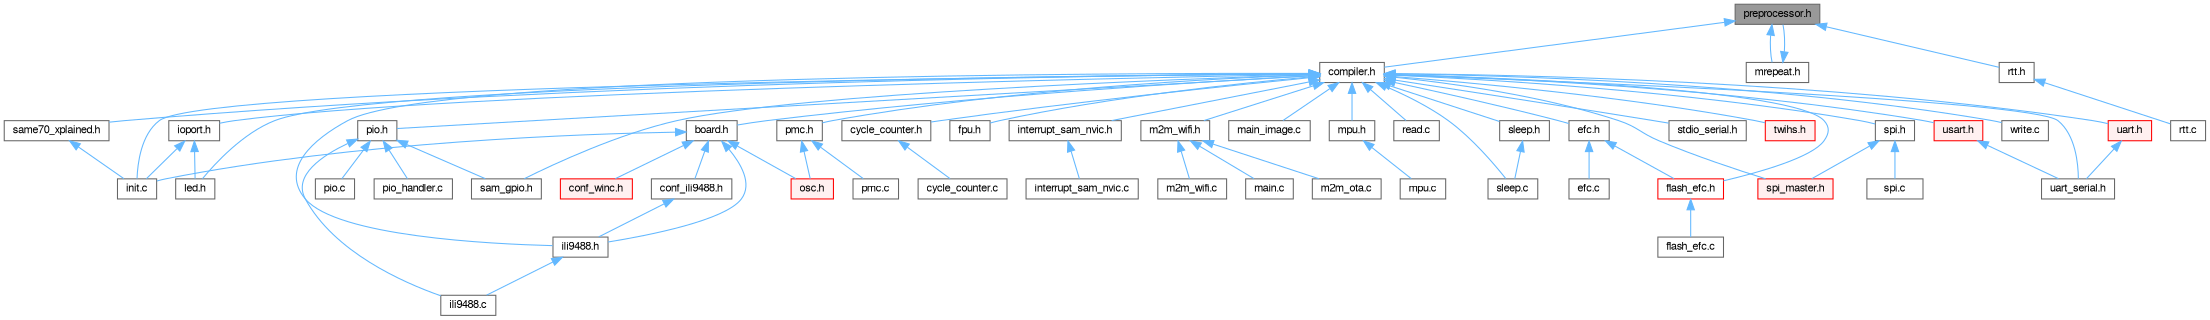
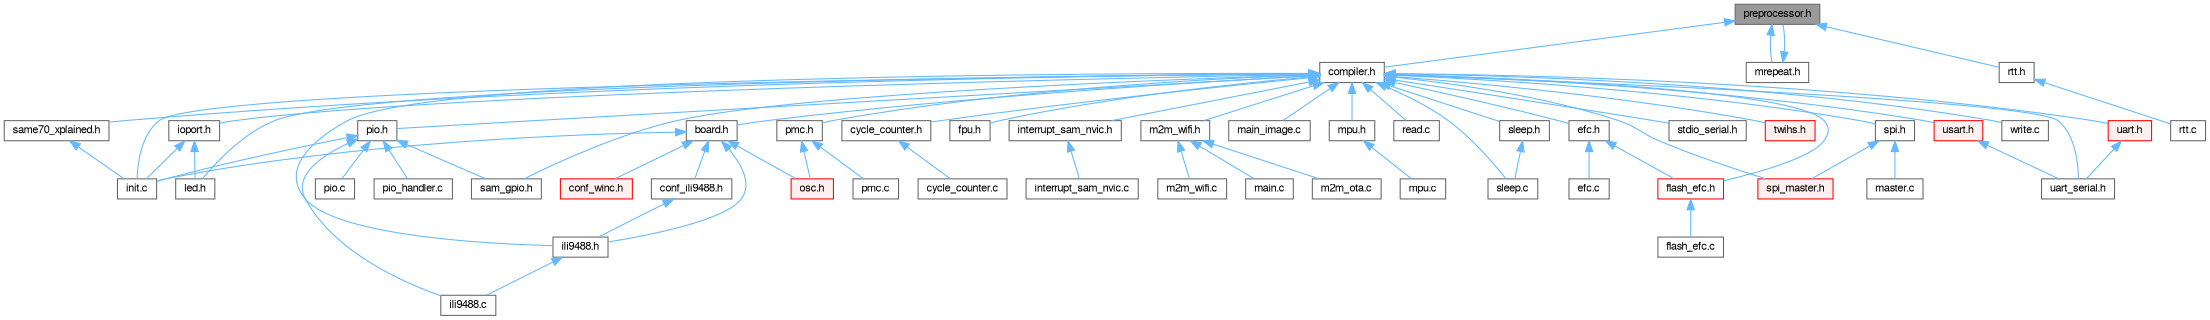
edge "init.c" -> "pio.h": added
node "spi.c": label "spi.c" -> "master.c"
